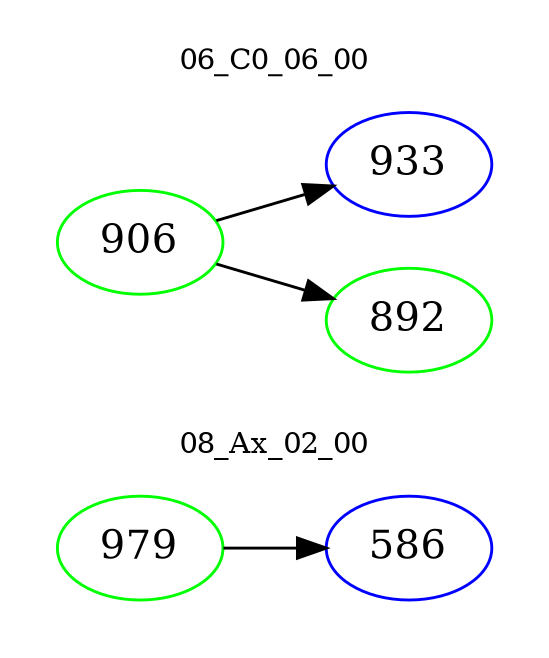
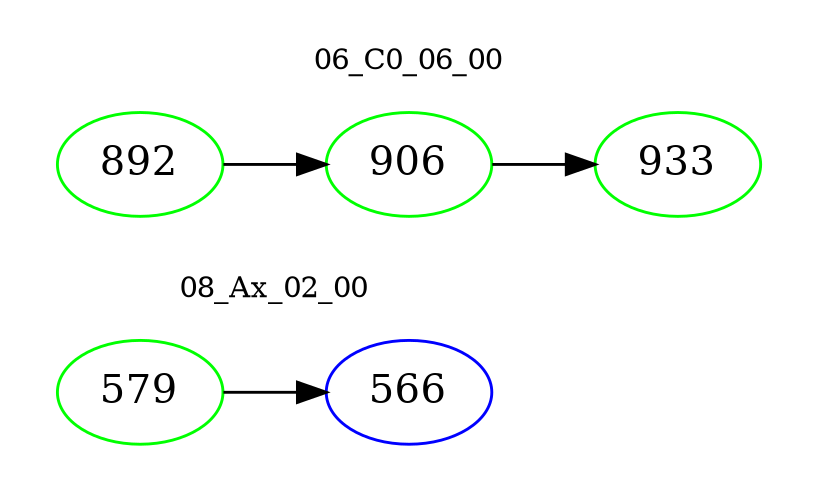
node "933": color blue -> green
edge "906" -> "892": reversed
node "979": label "979" -> "579"
node "586": label "586" -> "566"
